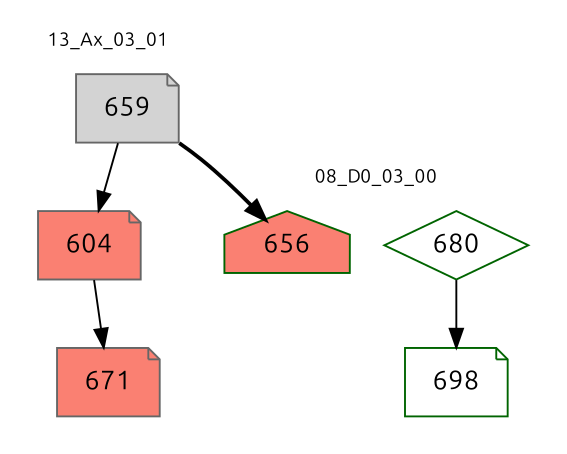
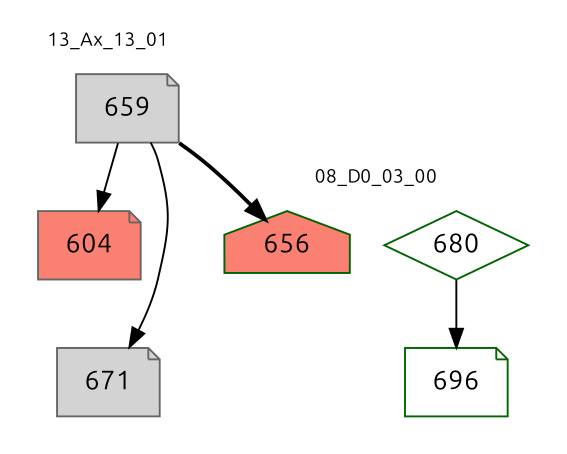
cluster "13_Ax_03_01": label "13_Ax_03_01" -> "13_Ax_13_01"
edge "604" -> "671": now "659" -> "671"
node "671": fillcolor salmon -> lightgrey
node "698": label "698" -> "696"
